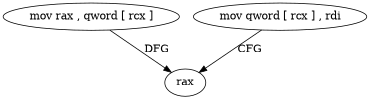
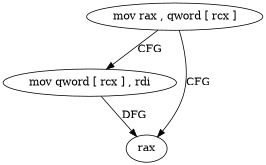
edge "mov rax , qword [ rcx ]" -> "mov qword [ rcx ] , rdi": added, label "CFG"
edge "mov rax , qword [ rcx ]" -> "rax": label "DFG" -> "CFG"
edge "mov qword [ rcx ] , rdi" -> "rax": label "CFG" -> "DFG"
